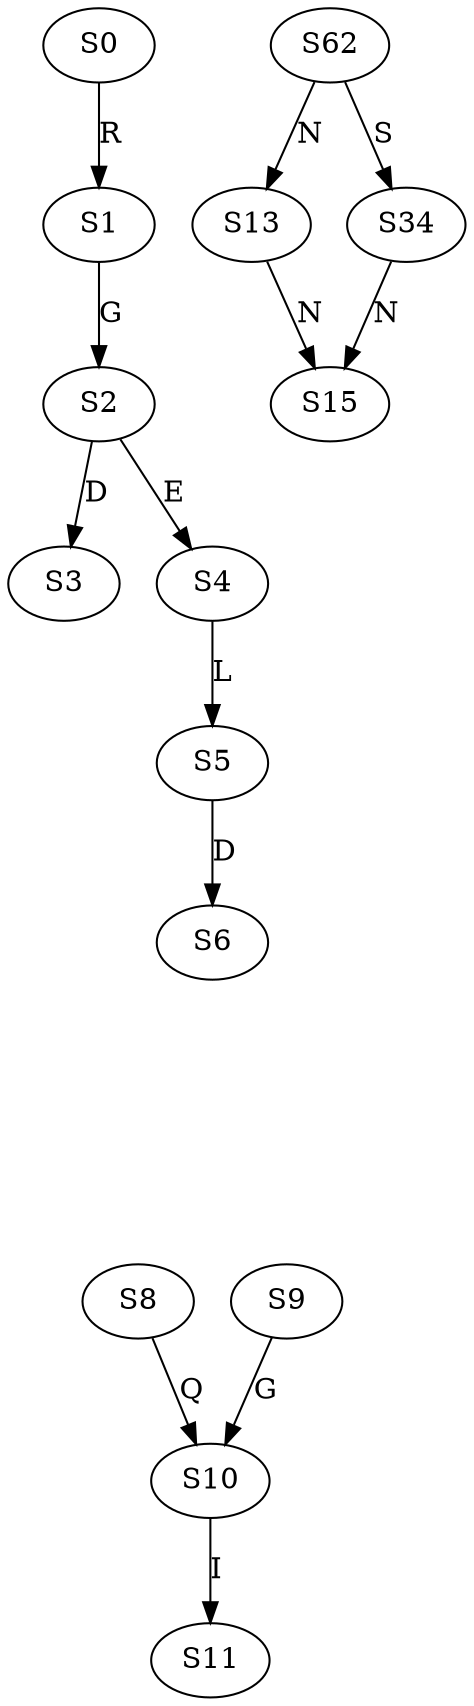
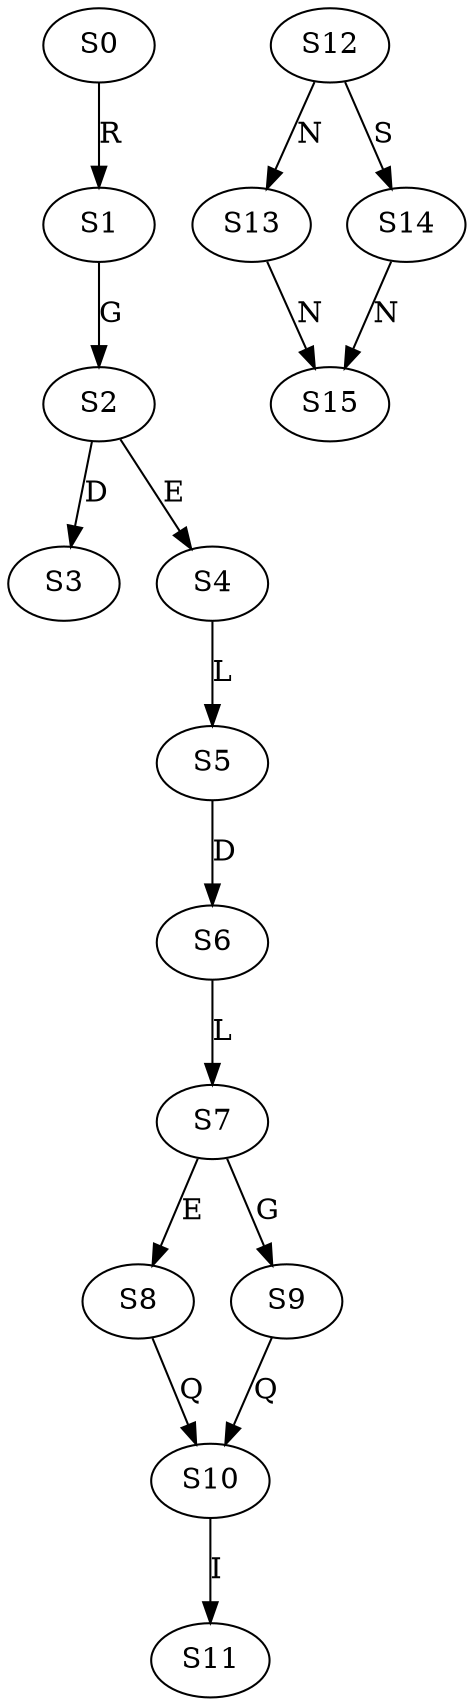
node "S62": label "S62" -> "S12"
node "S34": label "S34" -> "S14"
node "S7": added
edge "S9" -> "S10": label "G" -> "Q"
